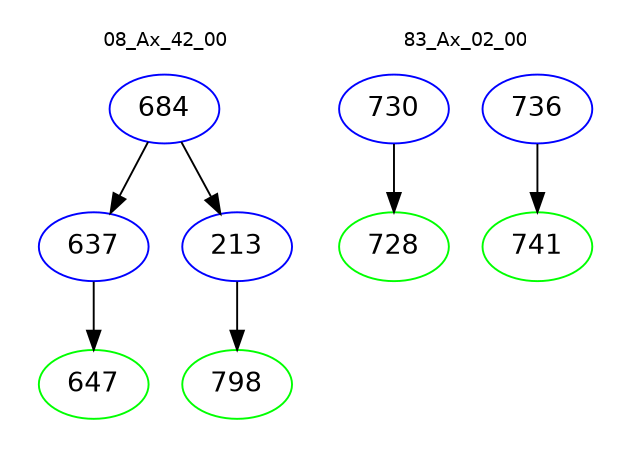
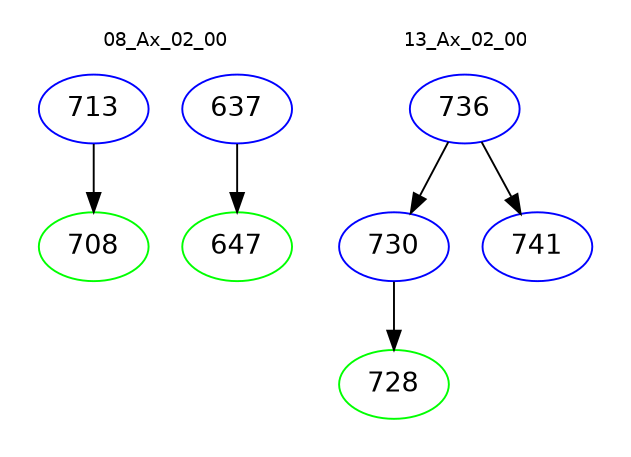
cluster "08_Ax_42_00": label "08_Ax_42_00" -> "08_Ax_02_00"
cluster "83_Ax_02_00": label "83_Ax_02_00" -> "13_Ax_02_00"
node "684": removed
edge "736" -> "730": added
node "213": label "213" -> "713"
node "741": color green -> blue
node "798": label "798" -> "708"
